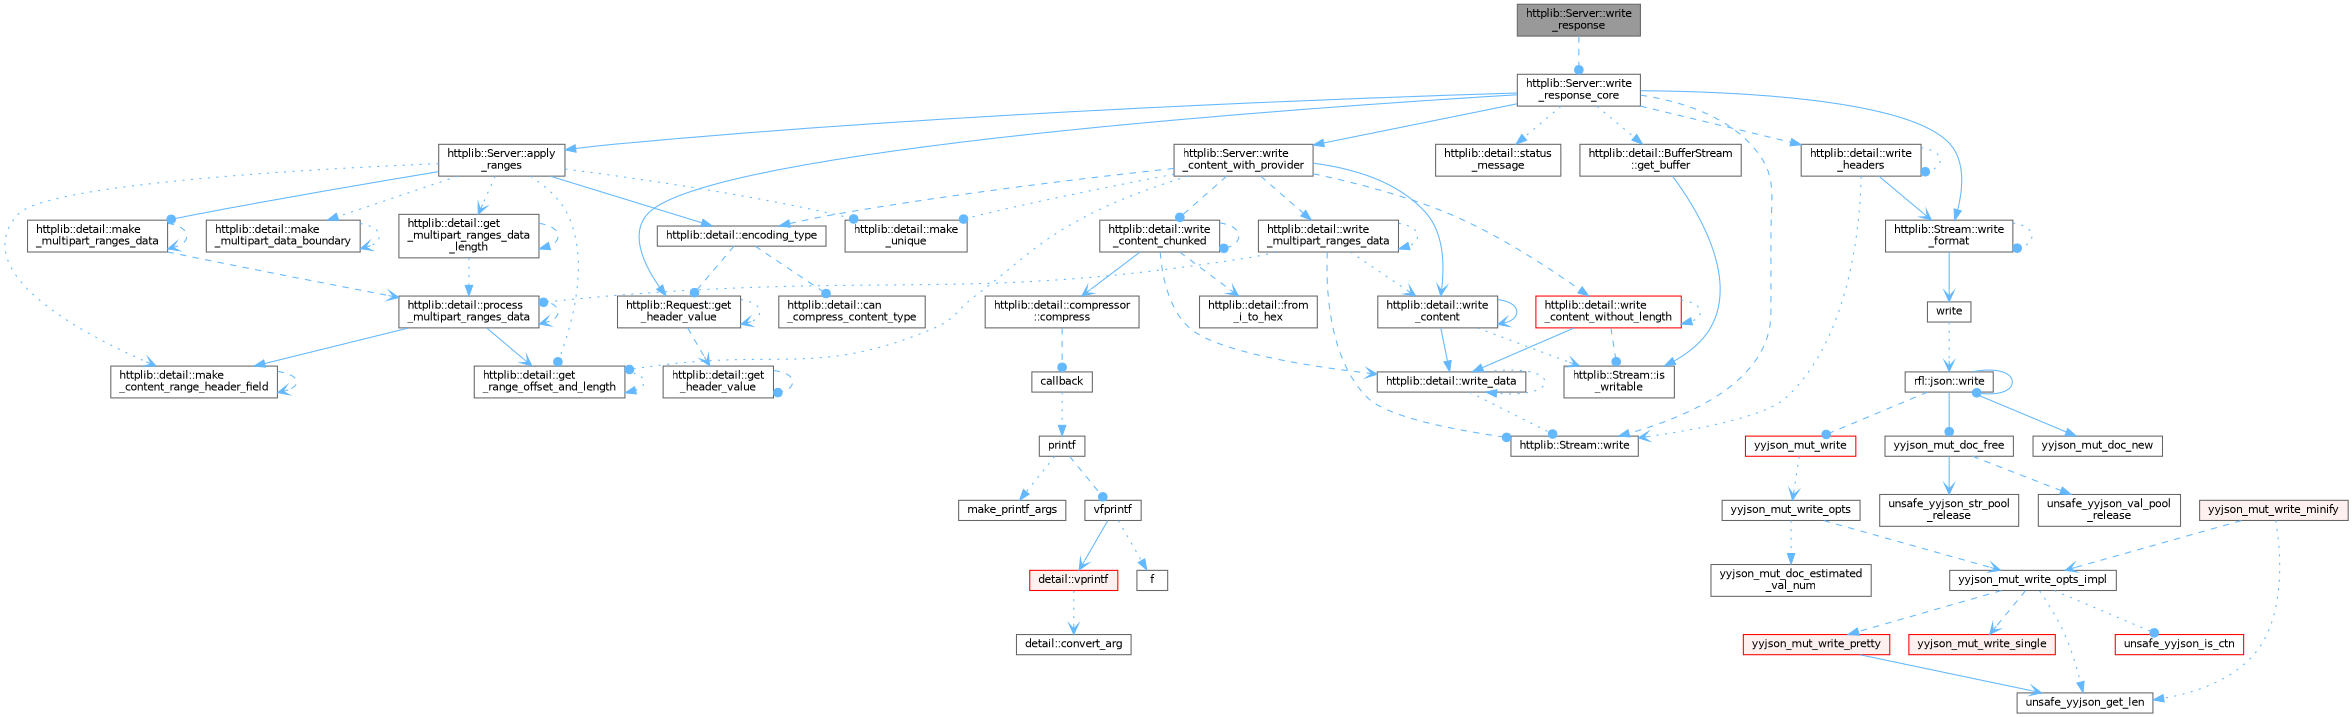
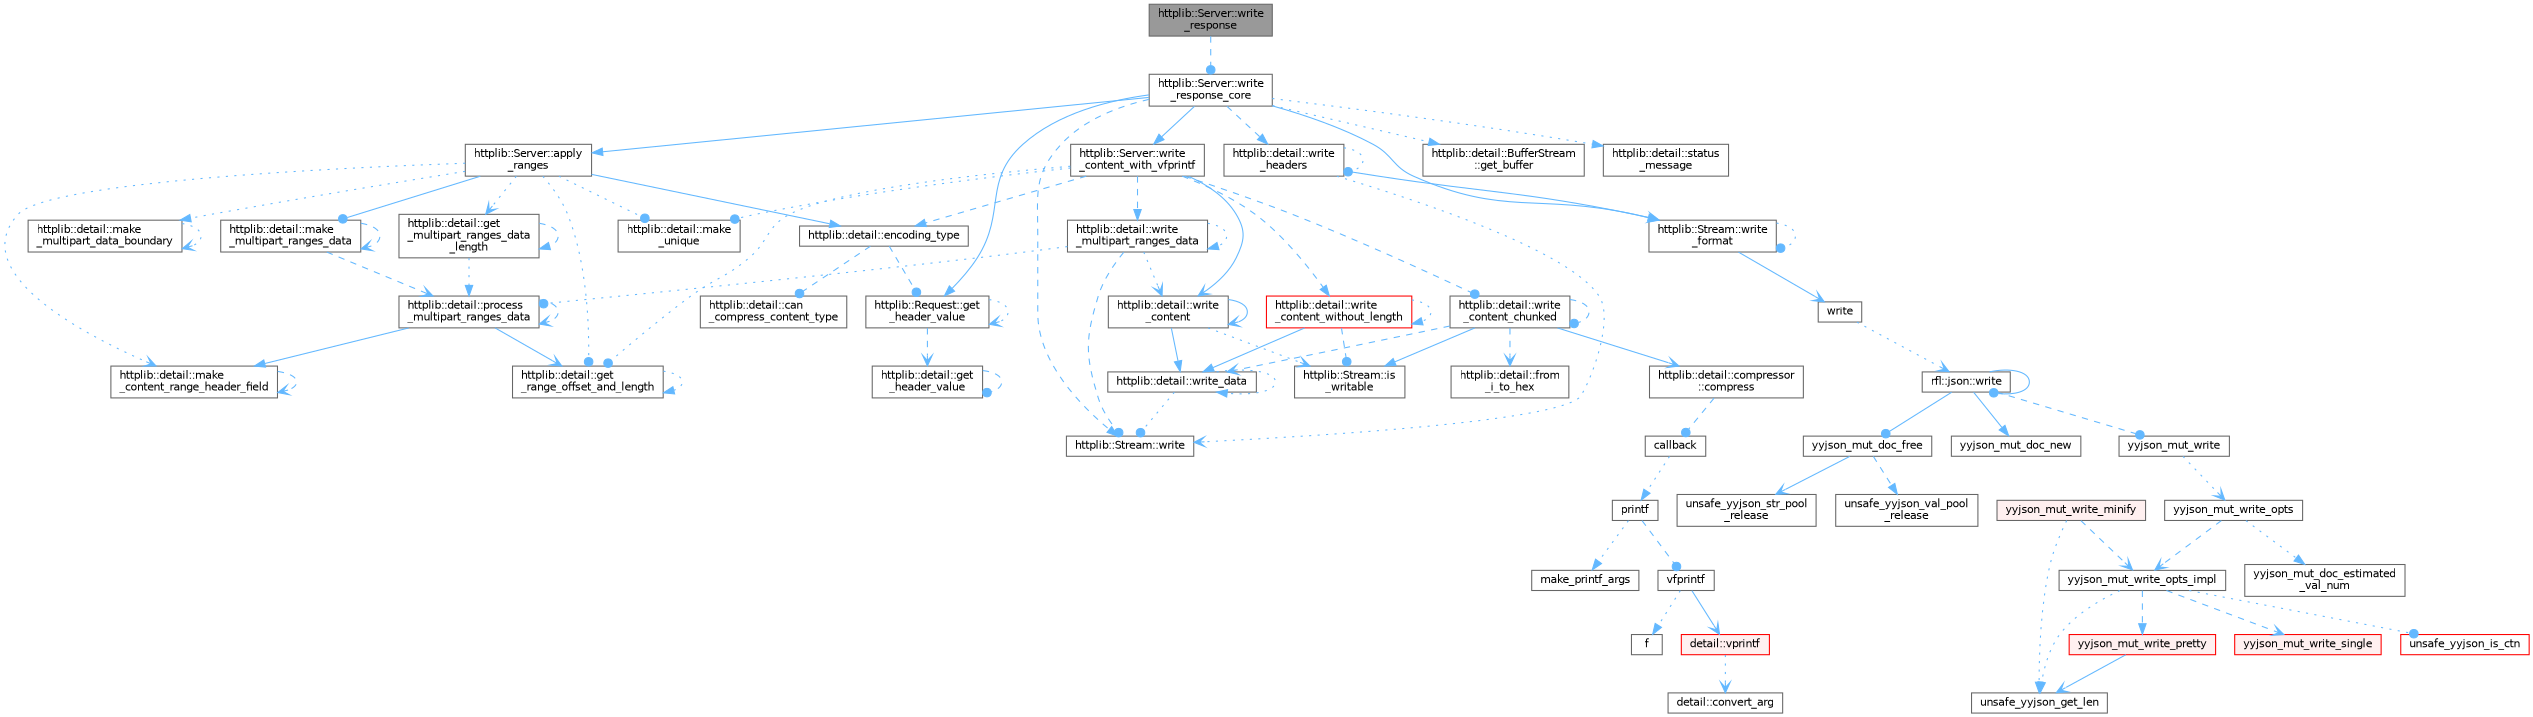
node "httplib::Server::write _content_with_provider": label "httplib::Server::write _content_with_provider" -> "httplib::Server::write _content_with_vfprintf"
edge "httplib::detail::BufferStream ::get_buffer" -> "httplib::Stream::is _writable": now "httplib::detail::write _content_chunked" -> "httplib::Stream::is _writable"
node "yyjson_mut_write": color red -> grey40
